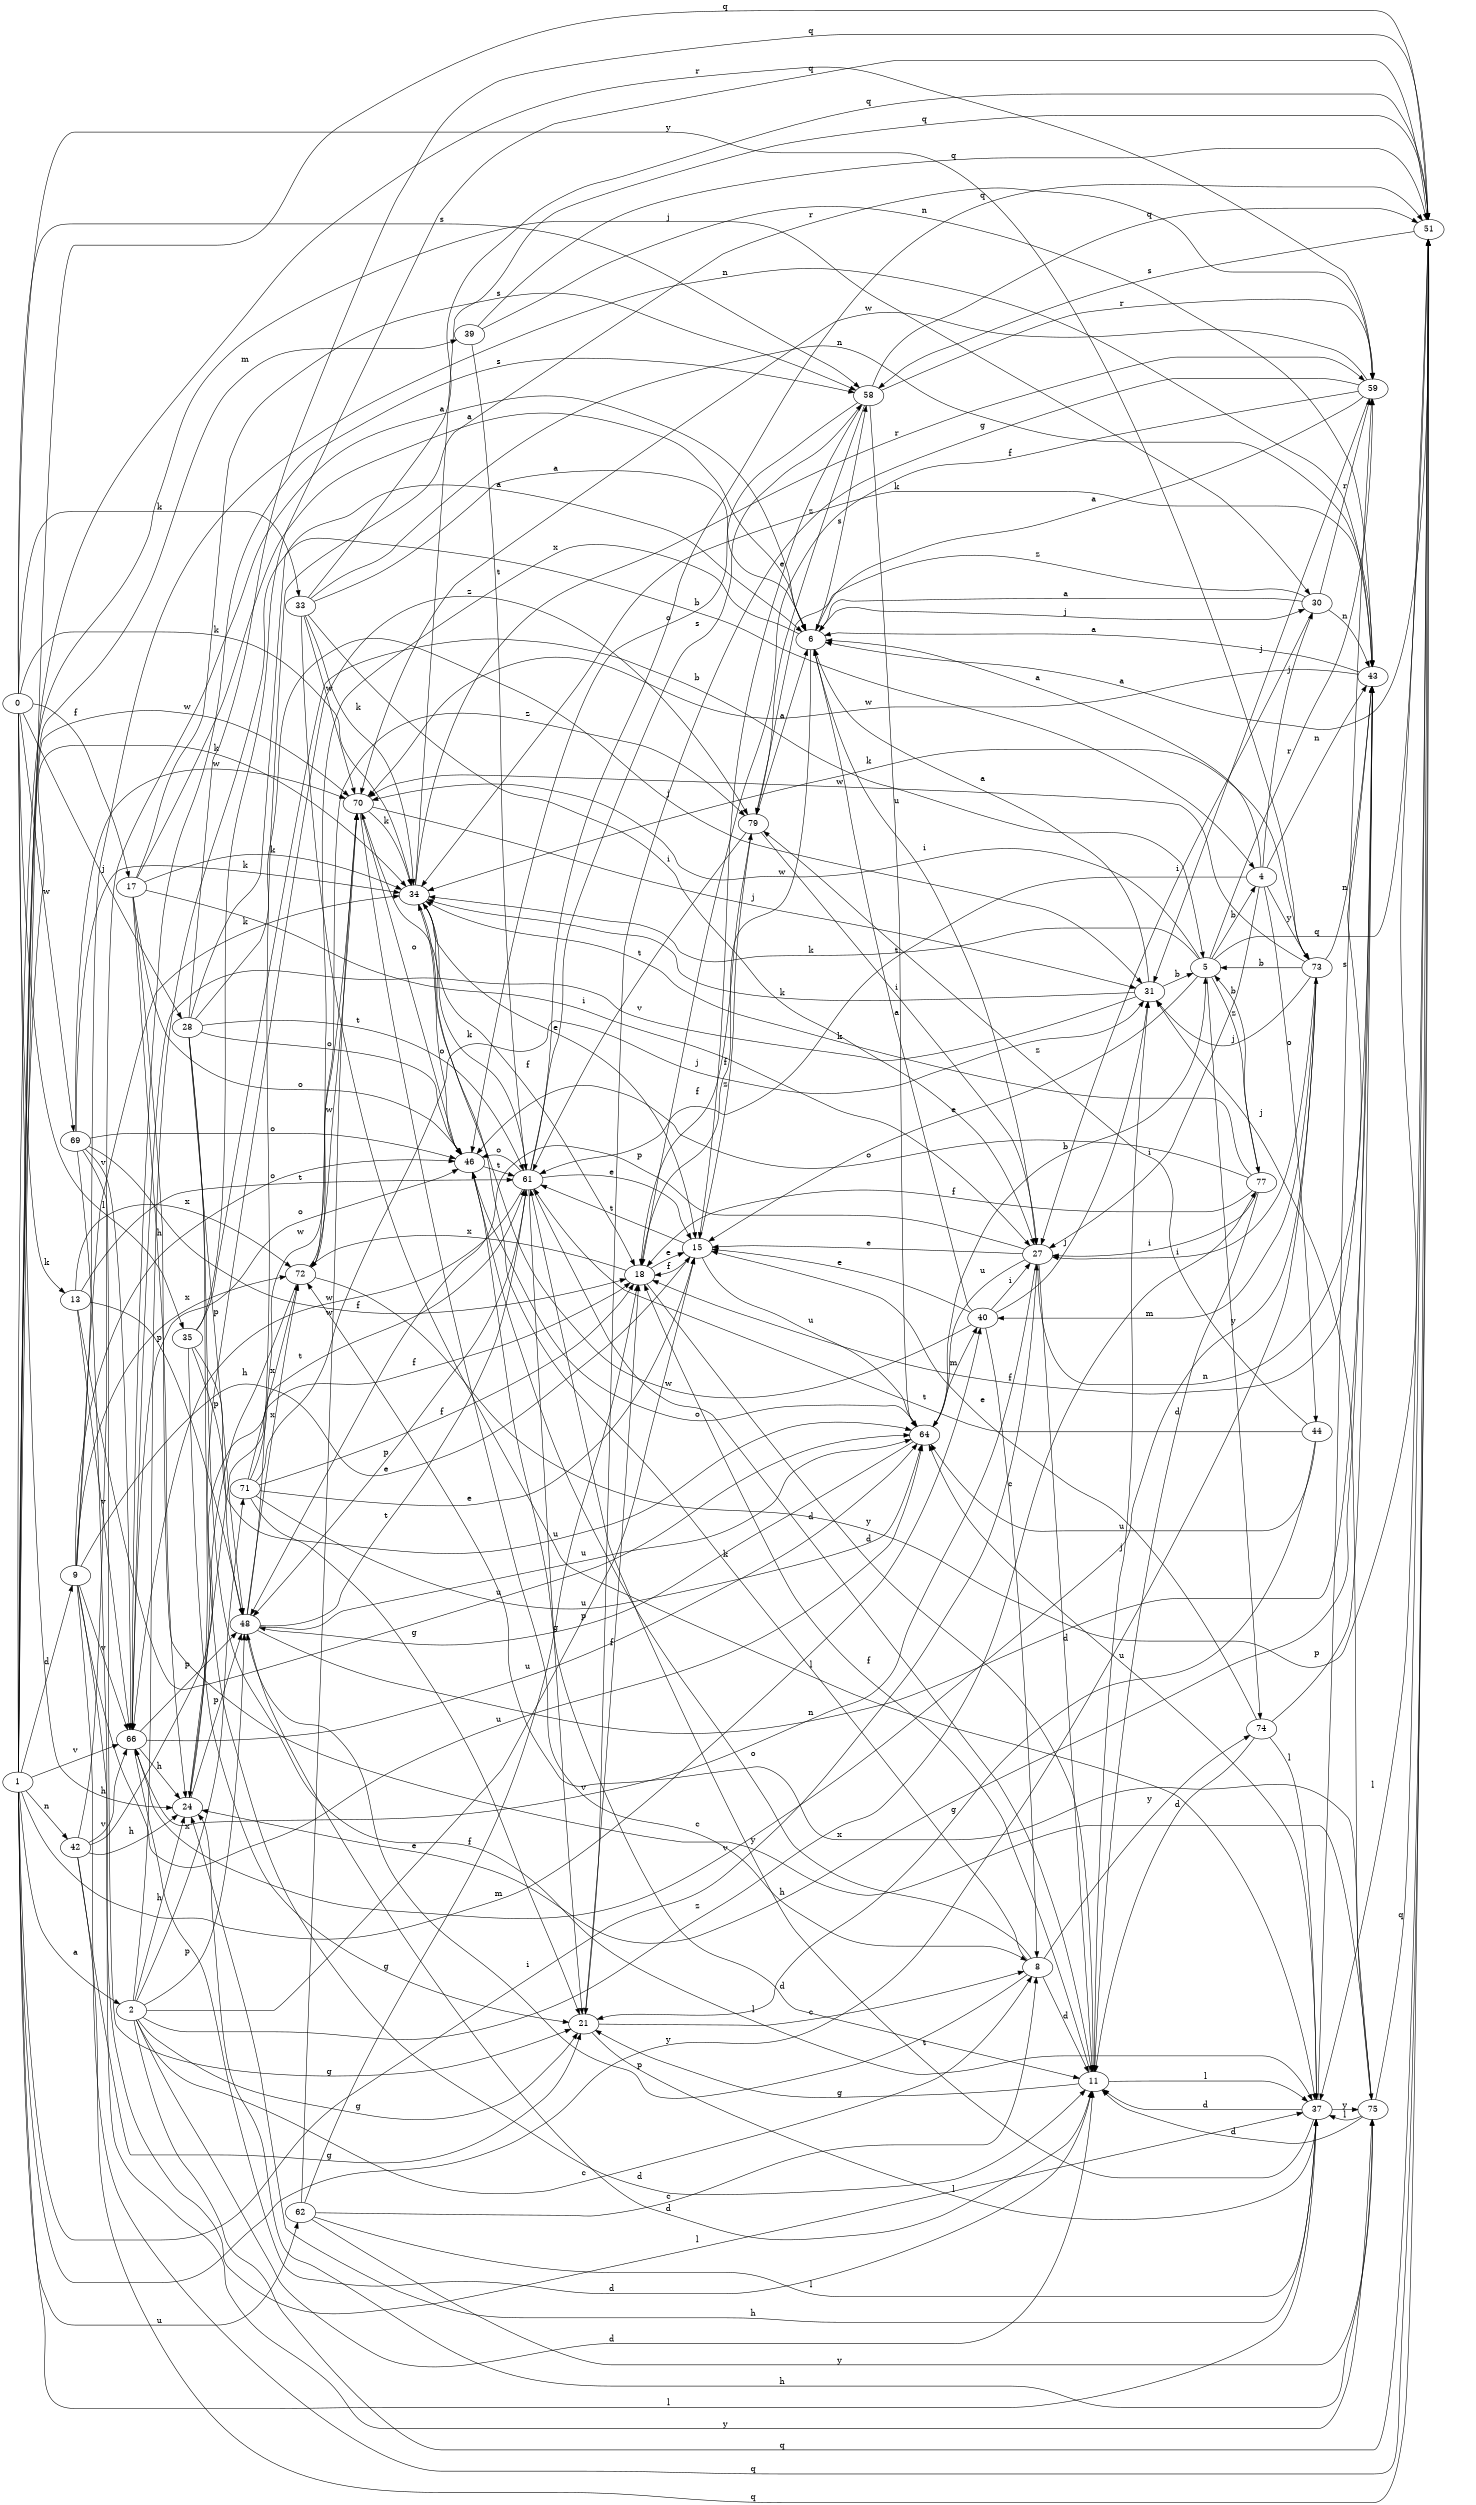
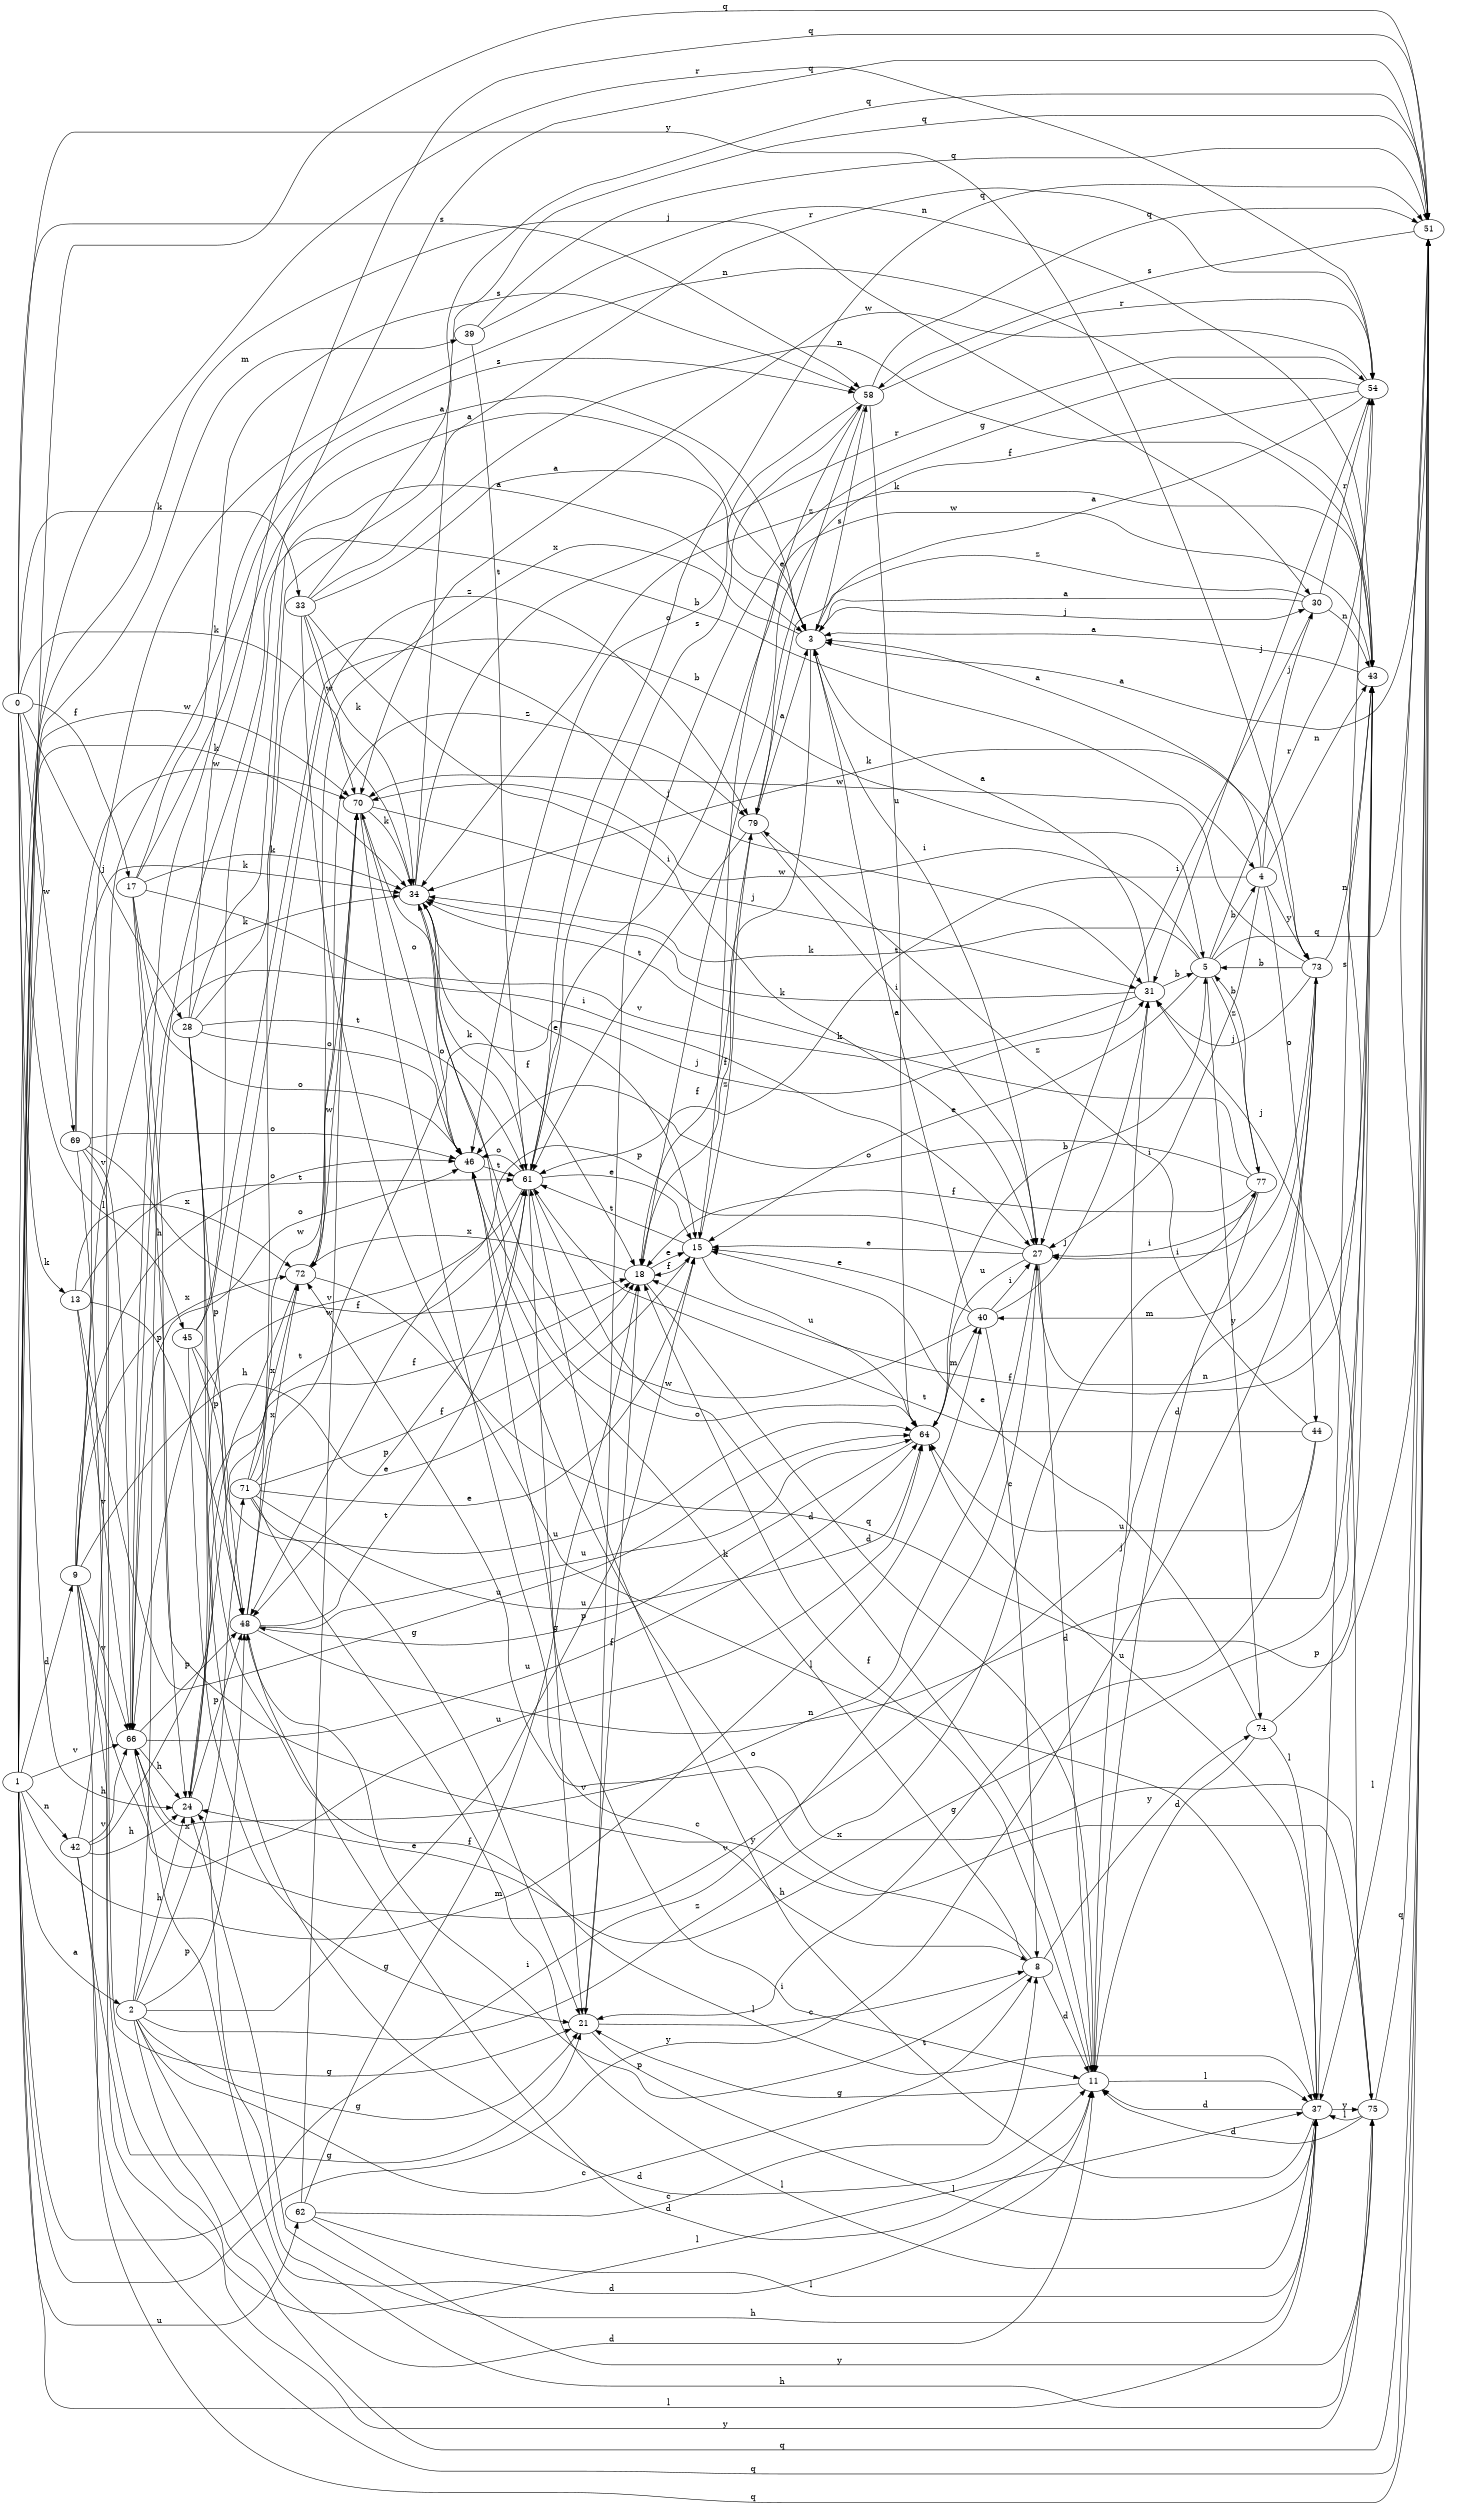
node "59": label "59" -> "54"
node "6": label "6" -> "3"
edge "43" -> "70": now "43" -> "61"
edge "61" -> "66": label "w" -> "v"
node "35": label "35" -> "45"
edge "72" -> "51": label "y" -> "q"
edge "46" -> "11": label "d" -> "i"
edge "71" -> "37": added, label "l"
